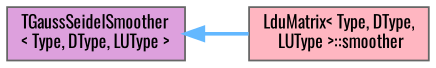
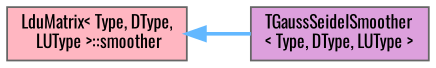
edge "LduMatrix< Type, DType, LUType >::smoother" -> "TGaussSeidelSmoother < Type, DType, LUType >": reversed
